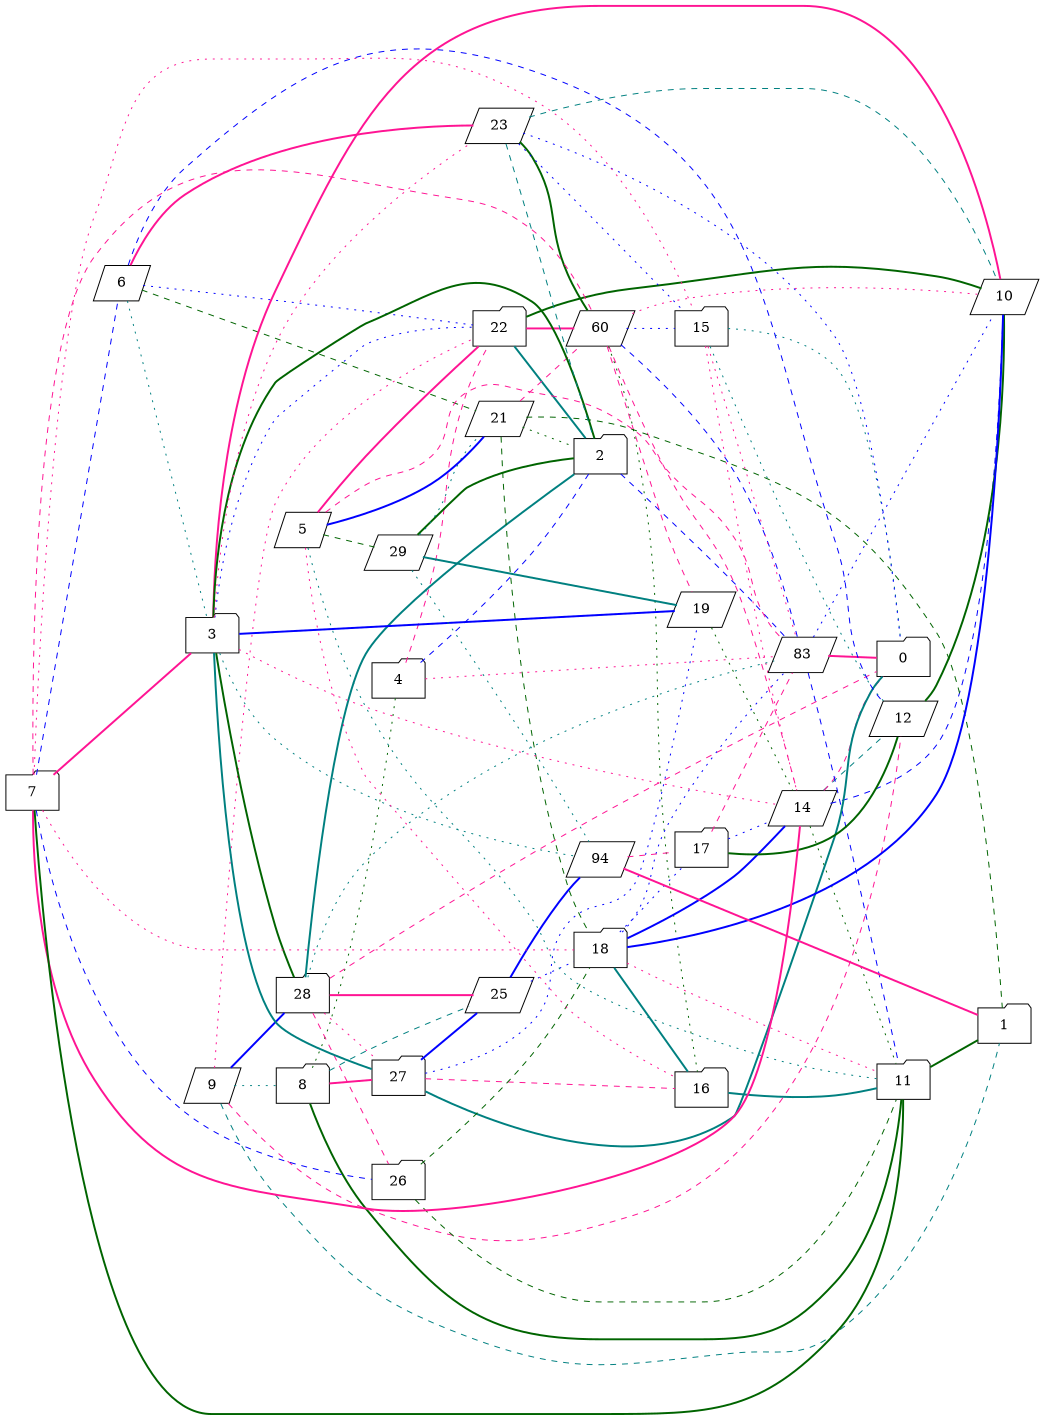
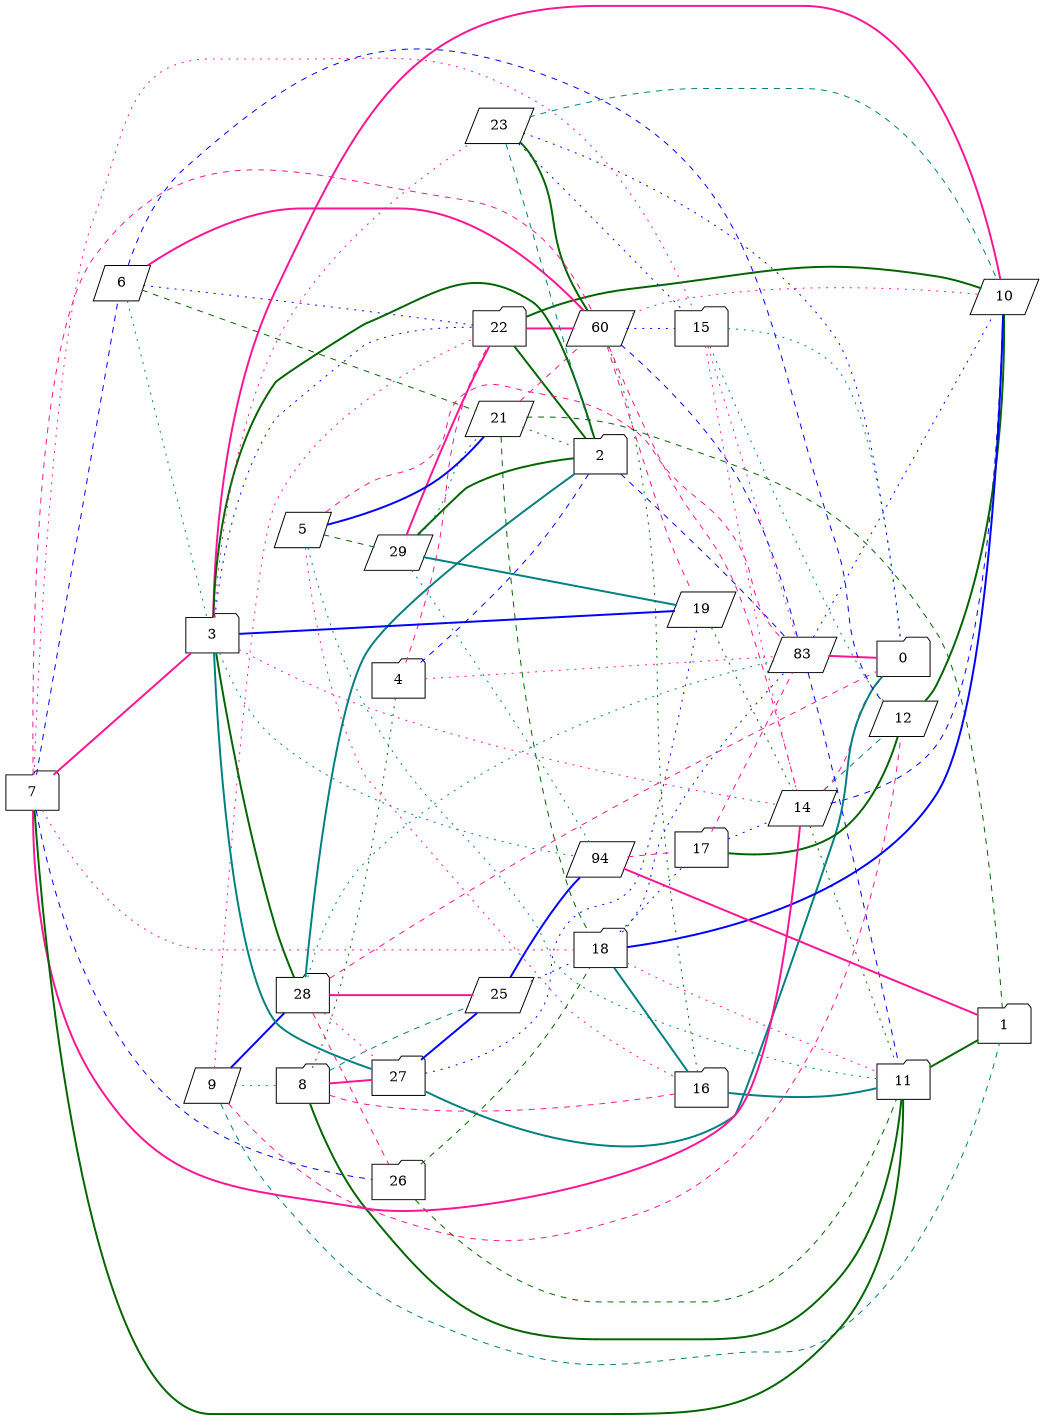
edge "23" -- "6": now "60" -- "6"
edge "22" -- "2": color teal -> darkgreen
edge "22" -- "5": now "22" -- "29"
edge "14" -- "18": removed
edge "27" -- "16": now "8" -- "16"
